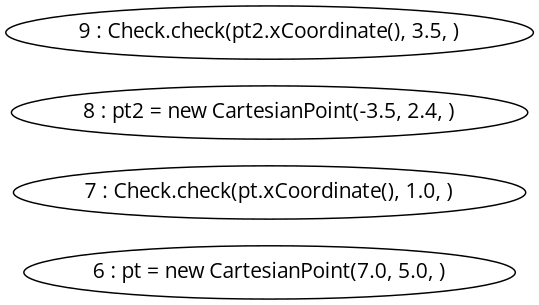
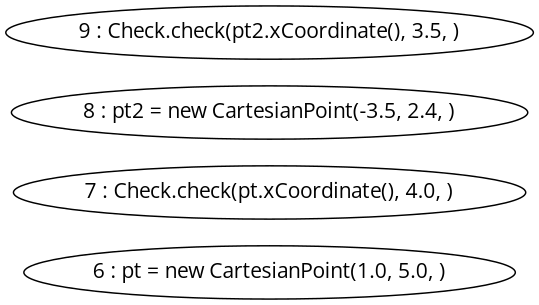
node "7 : Check.check(pt.xCoordinate(), 1.0, )": label "7 : Check.check(pt.xCoordinate(), 1.0, )" -> "7 : Check.check(pt.xCoordinate(), 4.0, )"
node "6 : pt = new CartesianPoint(7.0, 5.0, )": label "6 : pt = new CartesianPoint(7.0, 5.0, )" -> "6 : pt = new CartesianPoint(1.0, 5.0, )"
